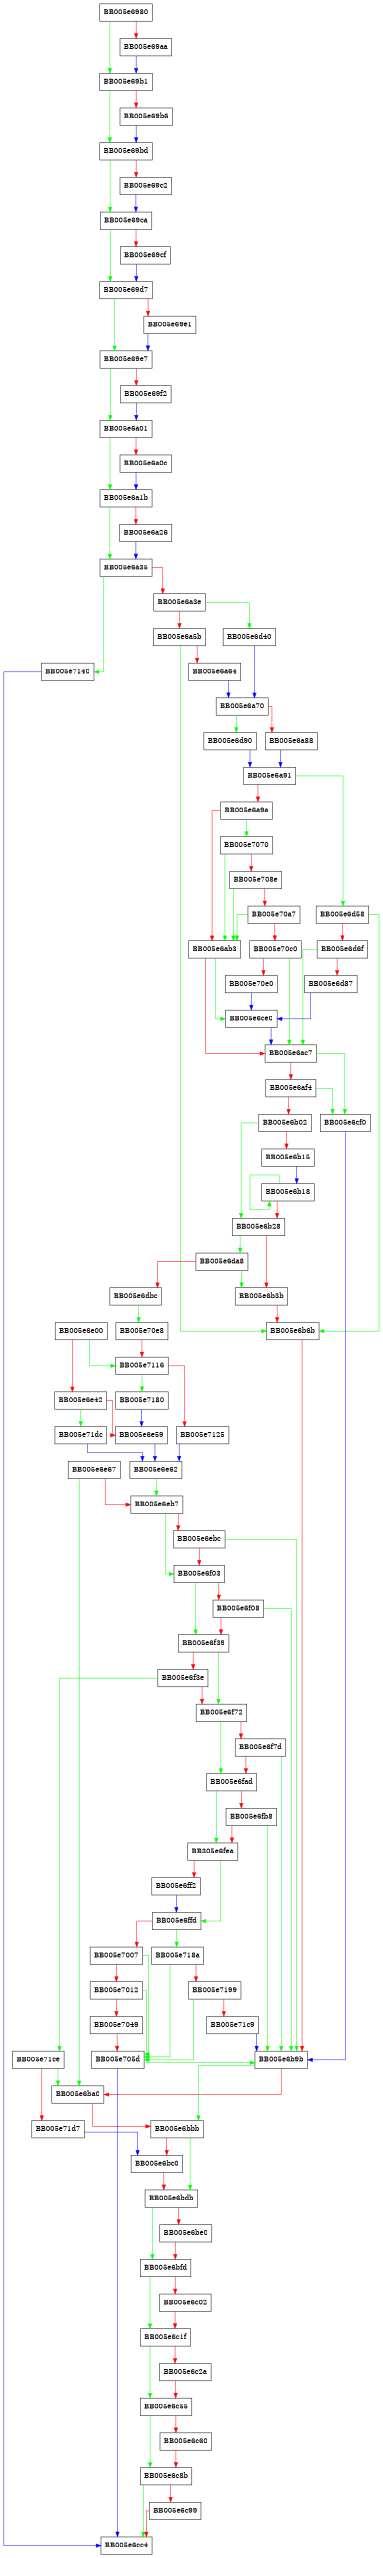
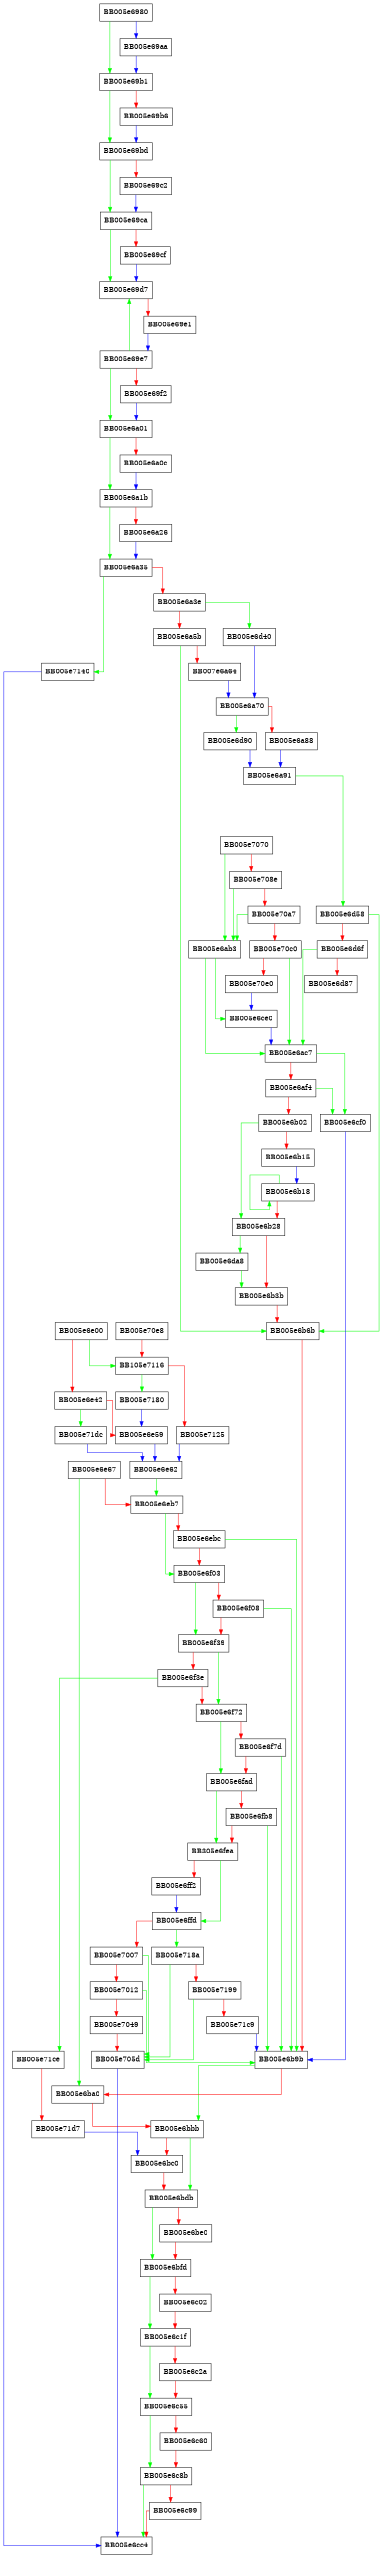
edge "BB005e6980" -> "BB005e69aa": color red -> blue
edge "BB005e69d7" -> "BB005e69e7": reversed
node "BB005e6a64": label "BB005e6a64" -> "BB007e6a64"
node "BB005e6a9a": removed
edge "BB005e6d87" -> "BB005e6ce0": removed
edge "BB005e6ab3" -> "BB005e6ac7": color red -> green
node "BB005e6dbc": removed
node "BB005e7116": label "BB005e7116" -> "BB105e7116"
edge "BB005e71ce" -> "BB005e6ba0": removed
